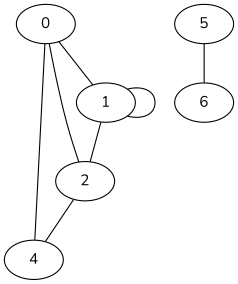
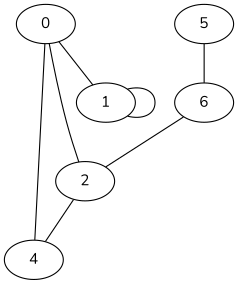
edge "1" -- "2": now "6" -- "2"
